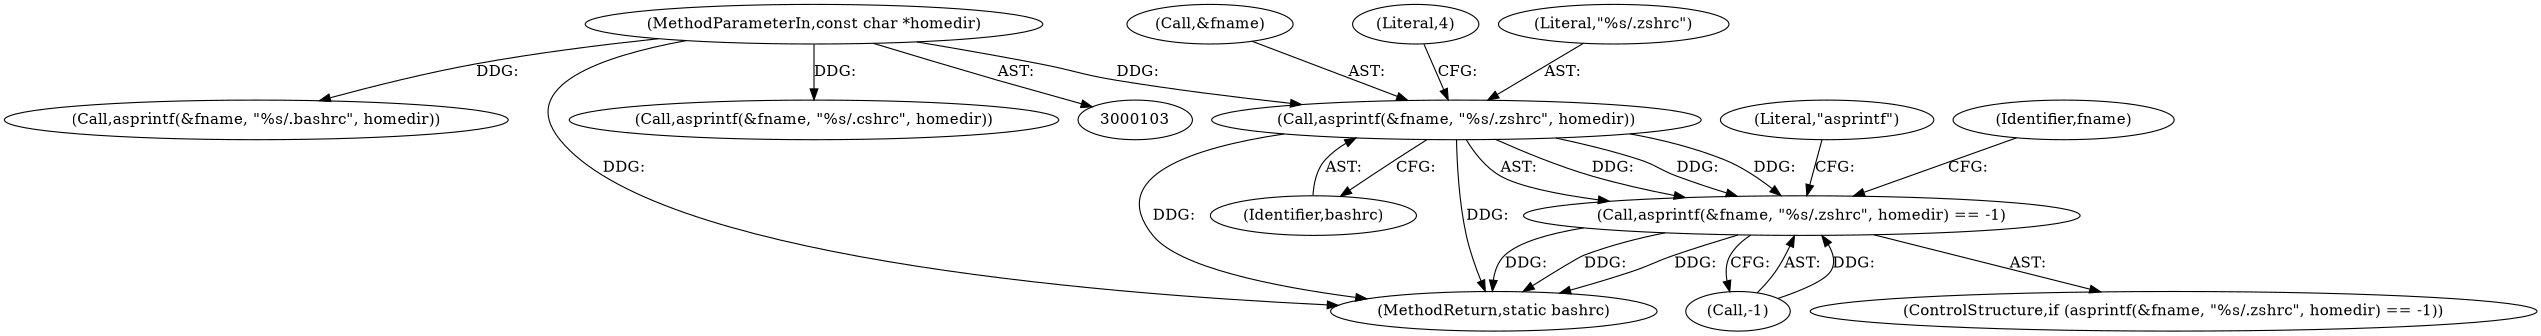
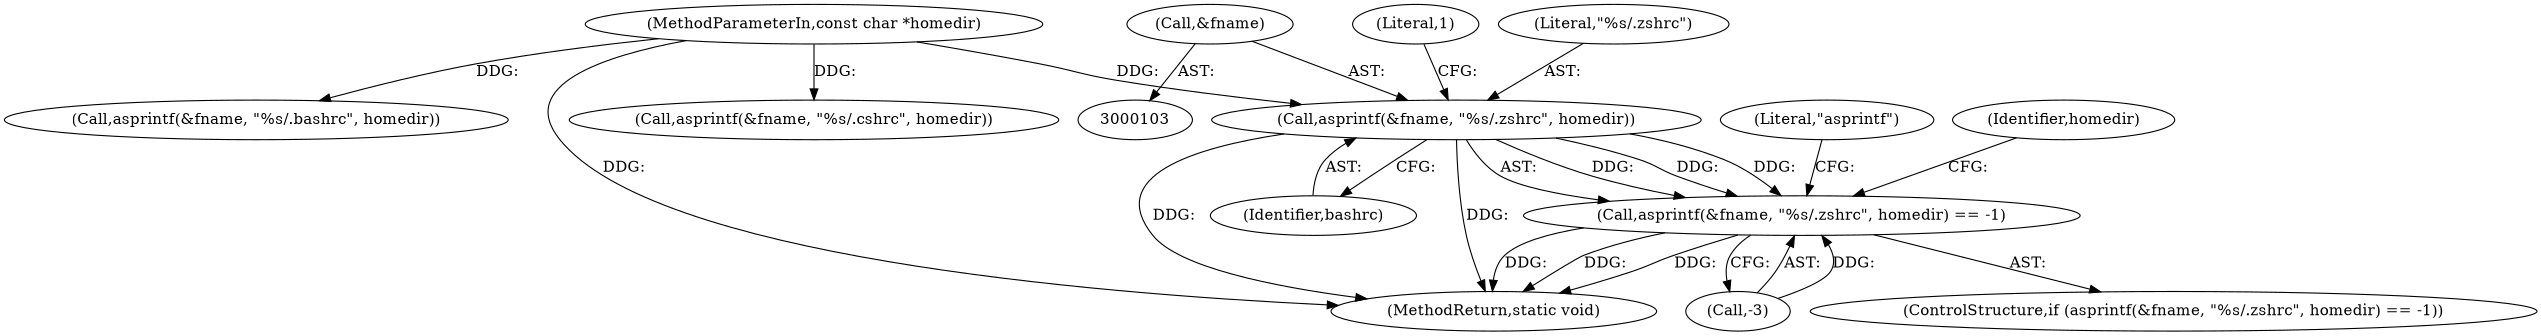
node "(Literal,4)": label "(Literal,4)" -> "(Literal,1)"
edge "(MethodParameterIn,const char *homedir)" -> "3000103": now "(Call,&fname)" -> "3000103"
node "(Identifier,fname)": label "(Identifier,fname)" -> "(Identifier,homedir)"
node "(MethodReturn,static bashrc)": label "(MethodReturn,static bashrc)" -> "(MethodReturn,static void)"
node "(Call,-1)": label "(Call,-1)" -> "(Call,-3)"
